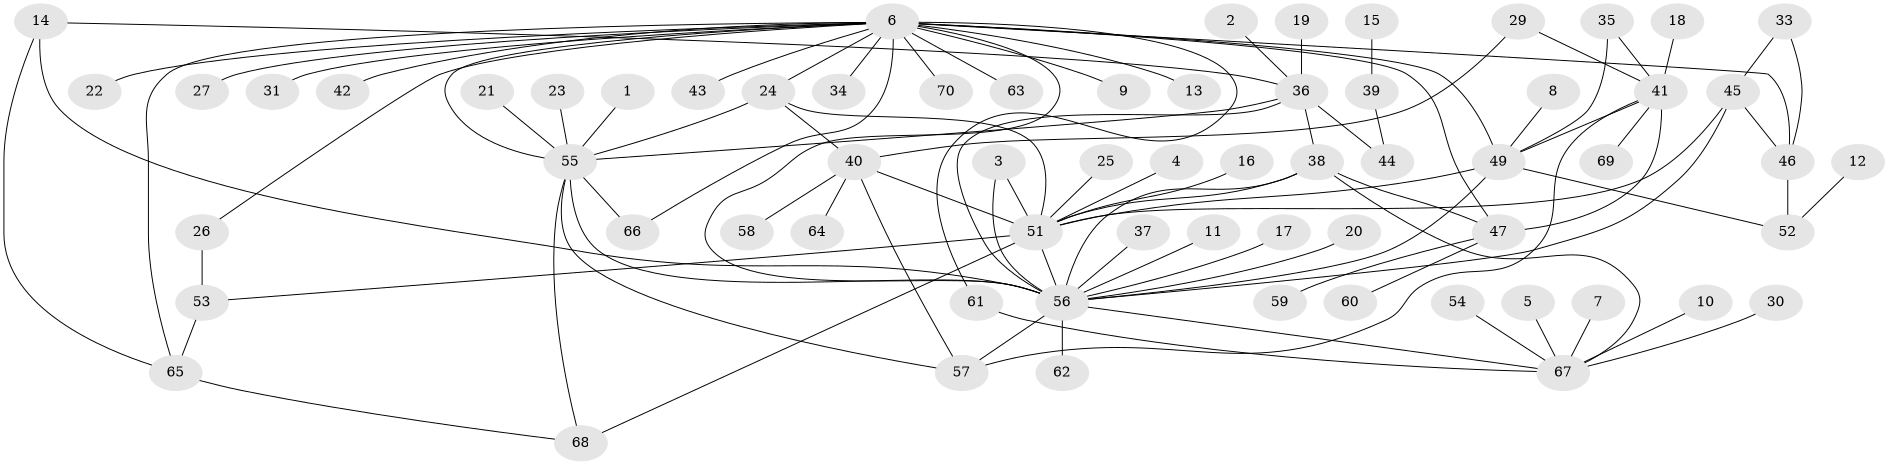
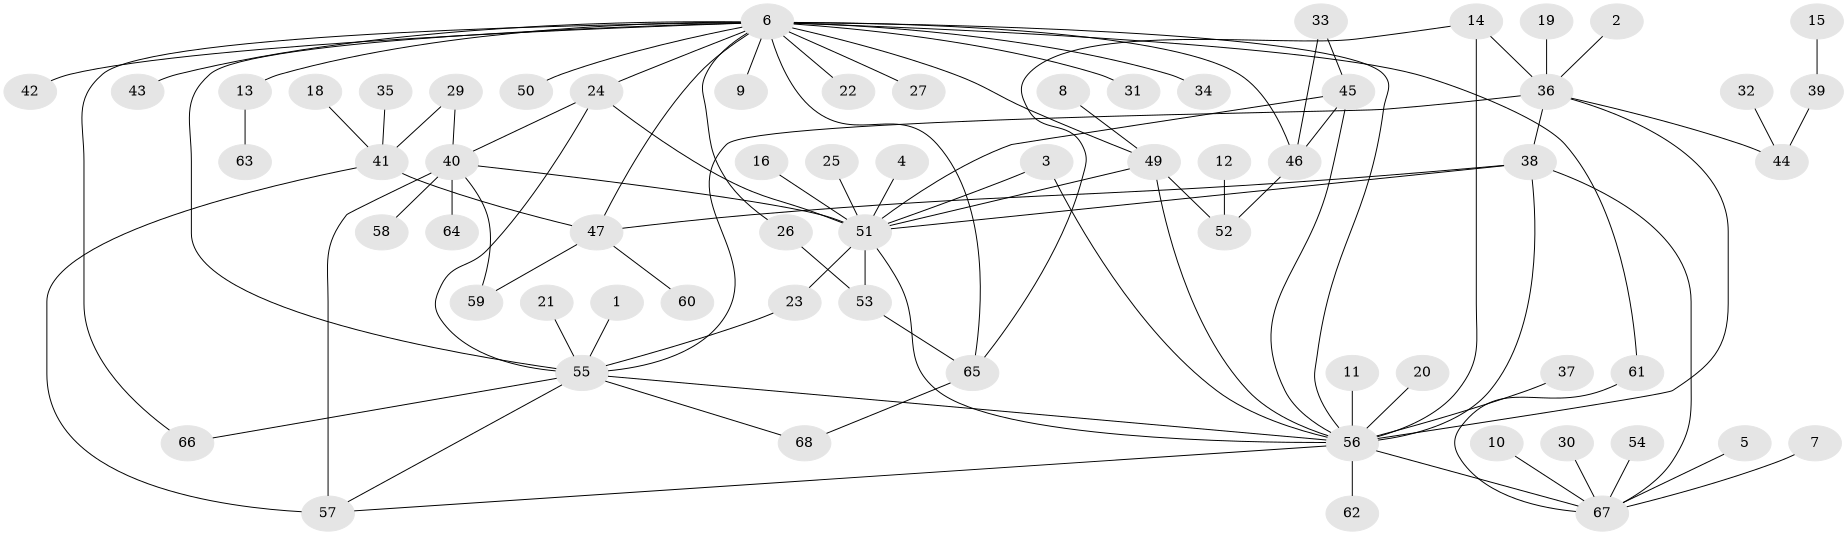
edge "6" -- "63": now "13" -- "63"
node "70": label "70" -> "50"
node "32": added
edge "35" -- "49": removed
edge "41" -- "49": removed
node "69": removed
edge "40" -- "59": added
node "17": removed
edge "51" -- "68": now "51" -- "23"
